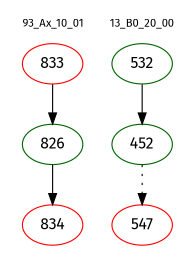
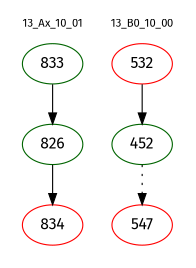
cluster "93_Ax_10_01": label "93_Ax_10_01" -> "13_Ax_10_01"
cluster "13_B0_20_00": label "13_B0_20_00" -> "13_B0_10_00"
node "833": color red -> darkgreen
node "532": color darkgreen -> red
